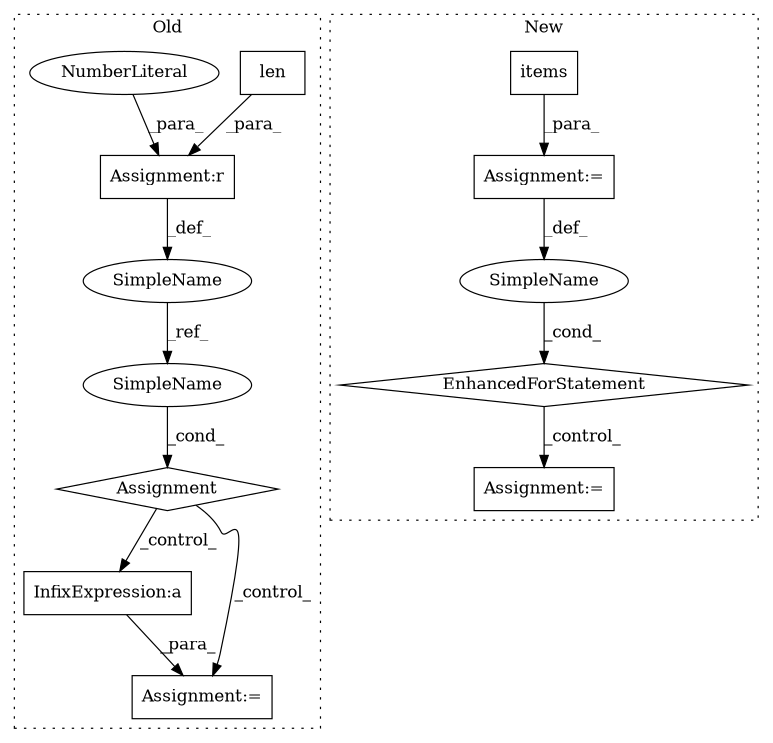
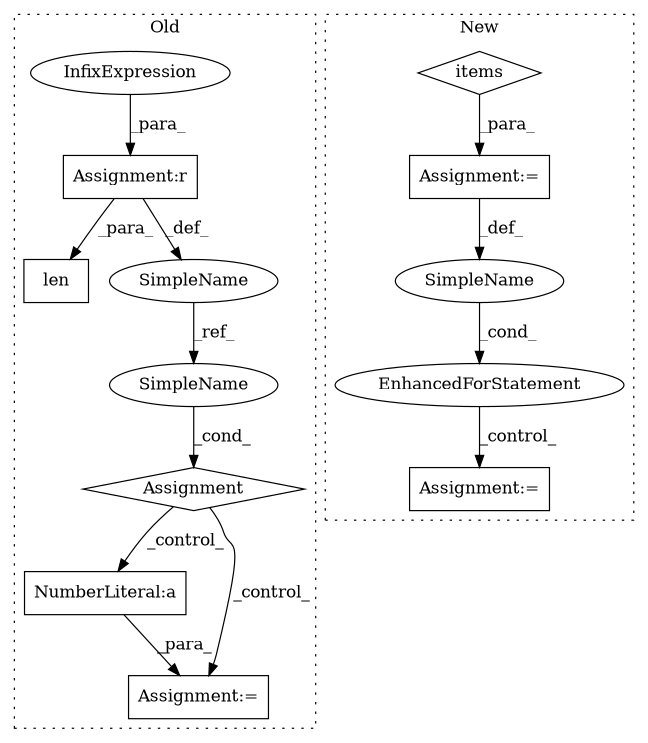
node "NumberLiteral": label "NumberLiteral" -> "InfixExpression"
node "items": shape box -> diamond
edge "len" -> "Assignment:r": reversed
node "EnhancedForStatement": shape diamond -> ellipse
node "InfixExpression:a": label "InfixExpression:a" -> "NumberLiteral:a"
